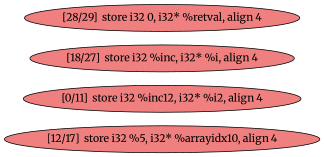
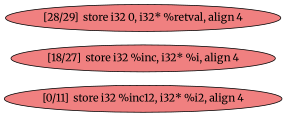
node "[12/17]  store i32 %5, i32* %arrayidx10, align 4": removed
